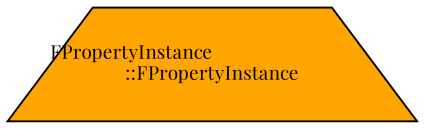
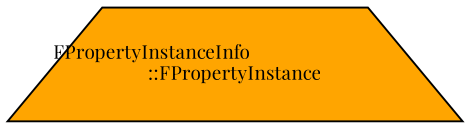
node "FPropertyInstance ::FPropertyInstance": label "FPropertyInstance ::FPropertyInstance" -> "FPropertyInstanceInfo ::FPropertyInstance"
